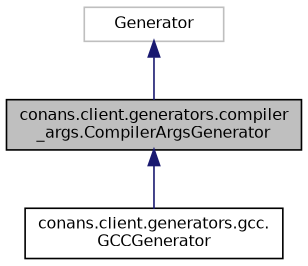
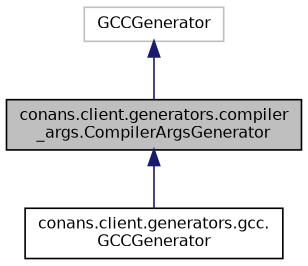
node "Generator": label "Generator" -> "GCCGenerator"
